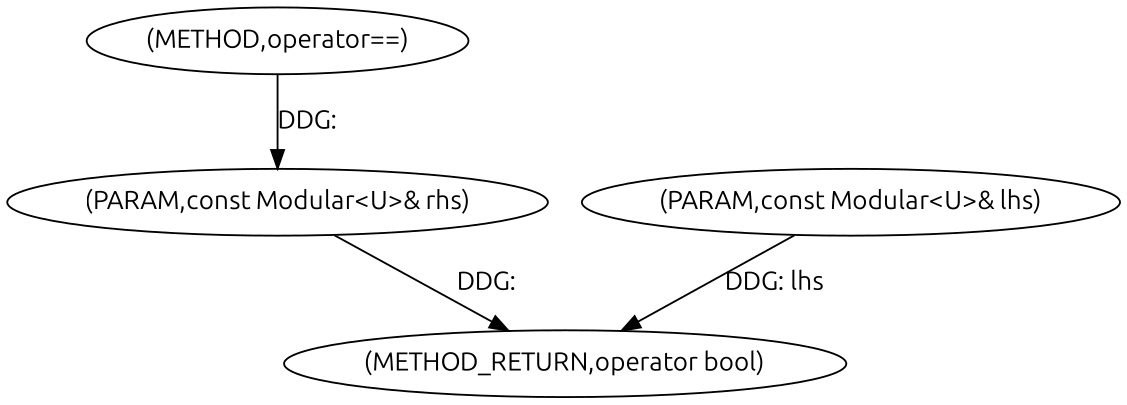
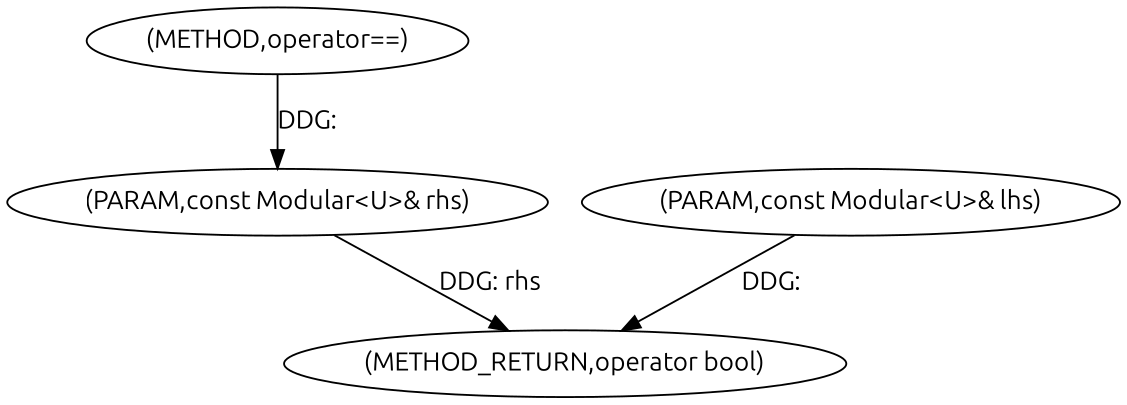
edge "(PARAM,const Modular<U>& rhs)" -> "(METHOD_RETURN,operator bool)": label "DDG: " -> "DDG: rhs"
edge "(PARAM,const Modular<U>& lhs)" -> "(METHOD_RETURN,operator bool)": label "DDG: lhs" -> "DDG: "
